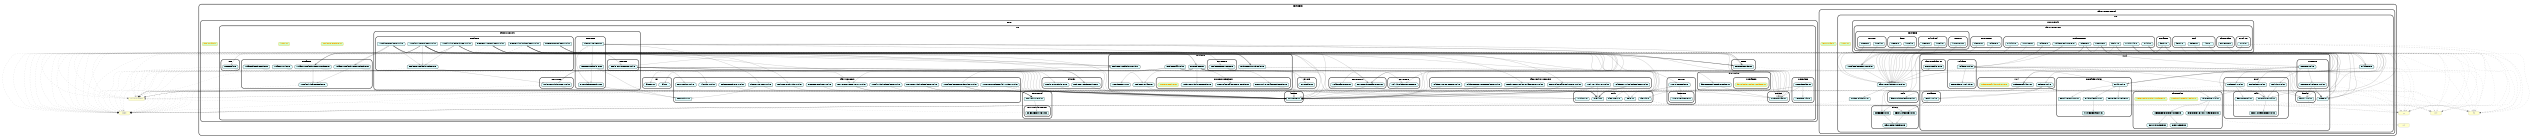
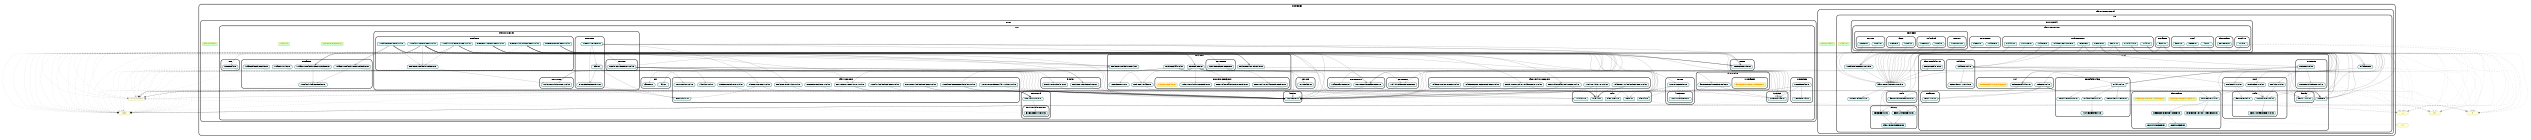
node "TestReportDisplayer.ts": label "TestReportDisplayer.ts" -> "Get.ts"
